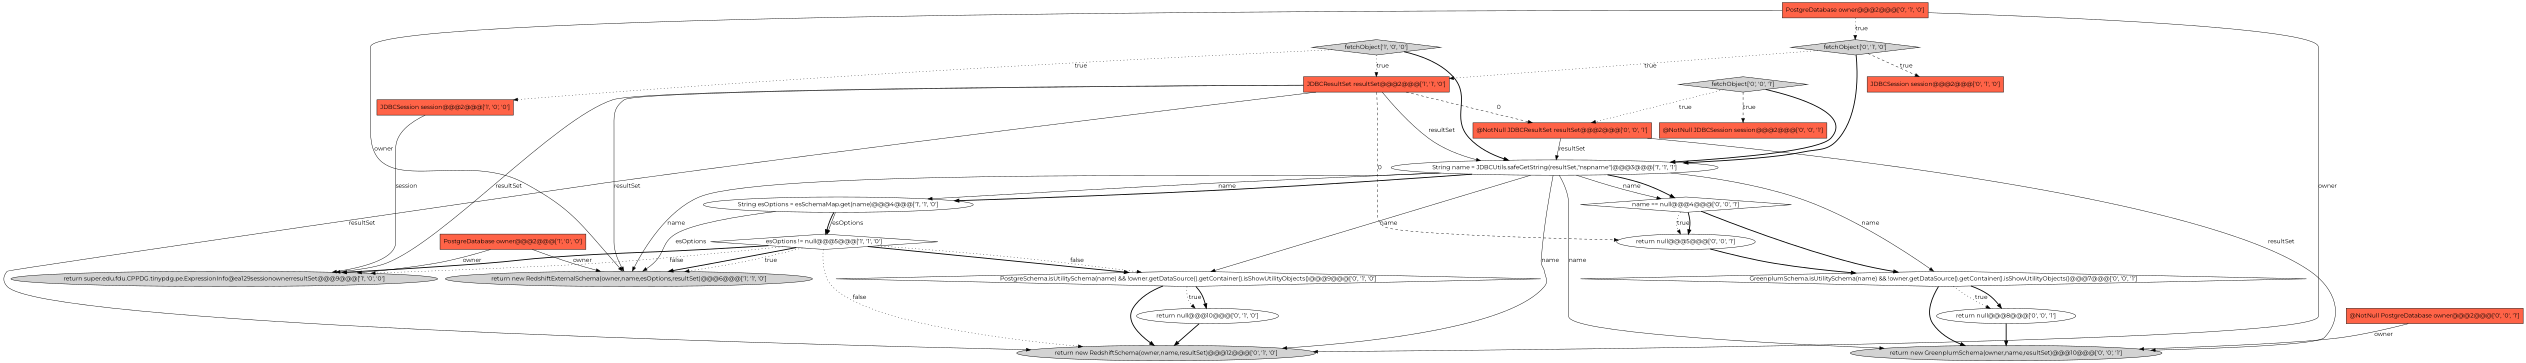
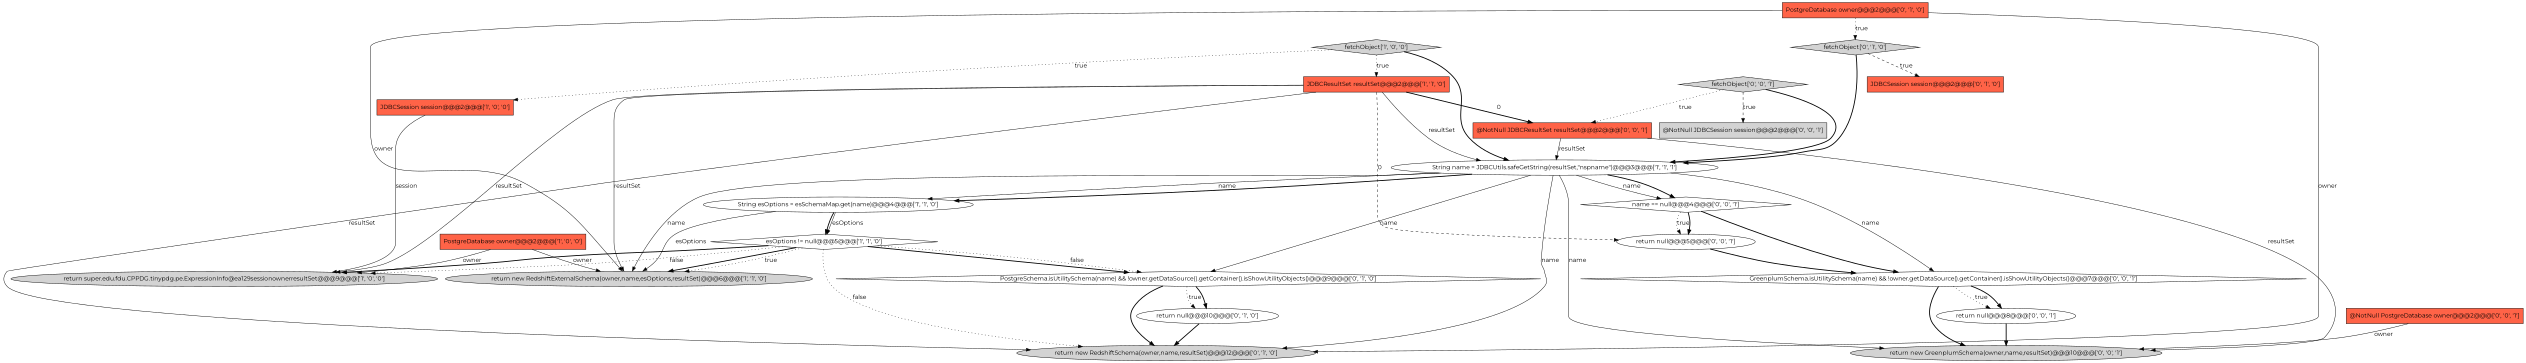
edge "fetchObject['0', '1', '0']" -> "JDBCResultSet resultSet@@@2@@@['1', '1', '0']": removed, label "true"
edge "JDBCResultSet resultSet@@@2@@@['1', '1', '0']" -> "@NotNull JDBCResultSet resultSet@@@2@@@['0', '0', '1']": style dashed -> bold
node "@NotNull JDBCSession session@@@2@@@['0', '0', '1']": fillcolor tomato -> lightgray
